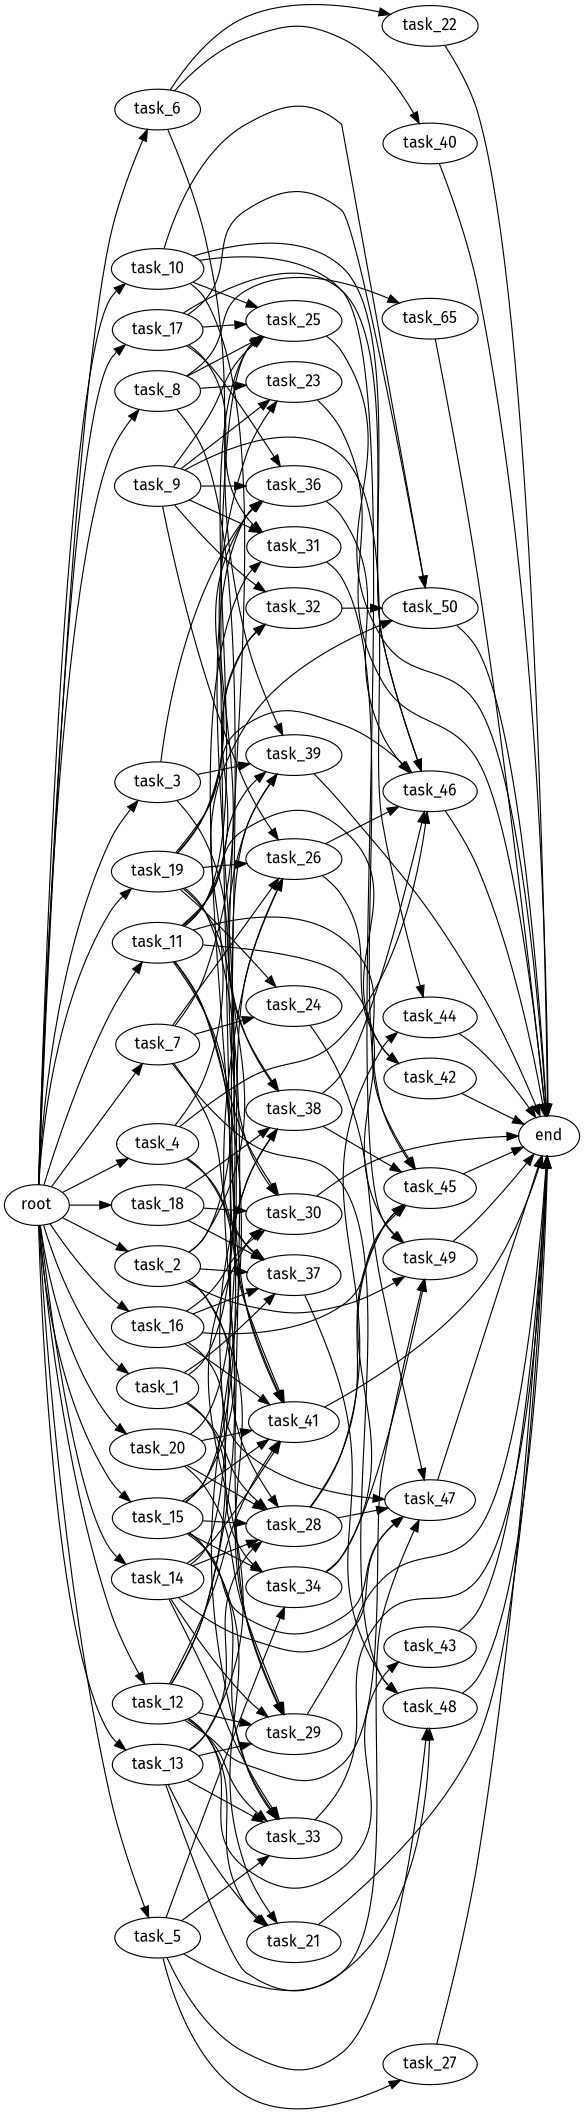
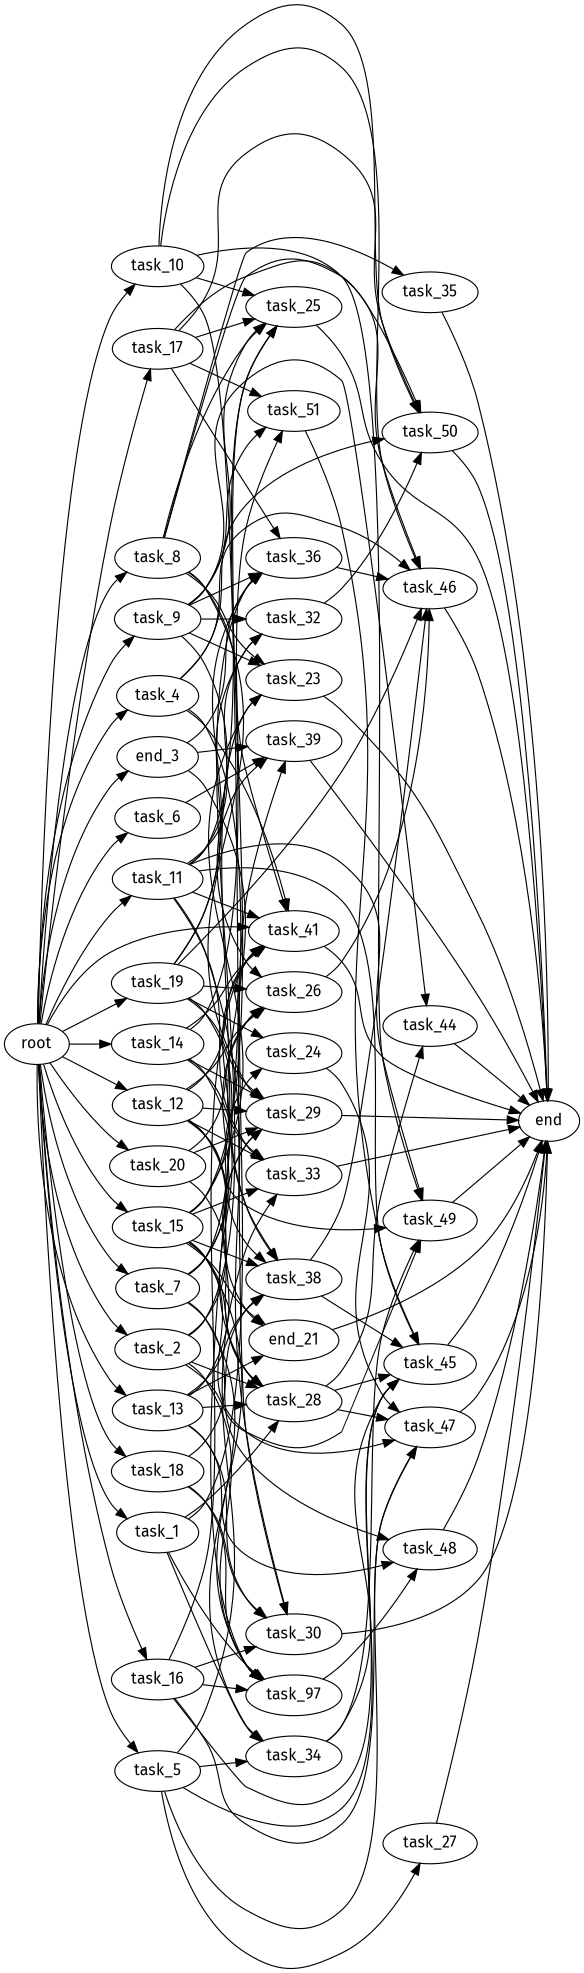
node "task_22": removed
node "task_40": removed
edge "task_8" -> "task_50": added
node "task_65": label "task_65" -> "task_35"
node "task_31": label "task_31" -> "task_51"
node "task_3": label "task_3" -> "end_3"
edge "root" -> "task_9": added
edge "task_8" -> "task_29": added
edge "task_15" -> "task_23": added
edge "task_2" -> "task_39": removed
node "task_42": removed
node "task_37": label "task_37" -> "task_97"
edge "task_20" -> "task_41": now "root" -> "task_41"
node "task_43": removed
edge "task_14" -> "task_47": removed
edge "task_13" -> "task_33": now "task_13" -> "task_38"
node "task_21": label "task_21" -> "end_21"
edge "task_5" -> "task_48": now "task_5" -> "task_45"
